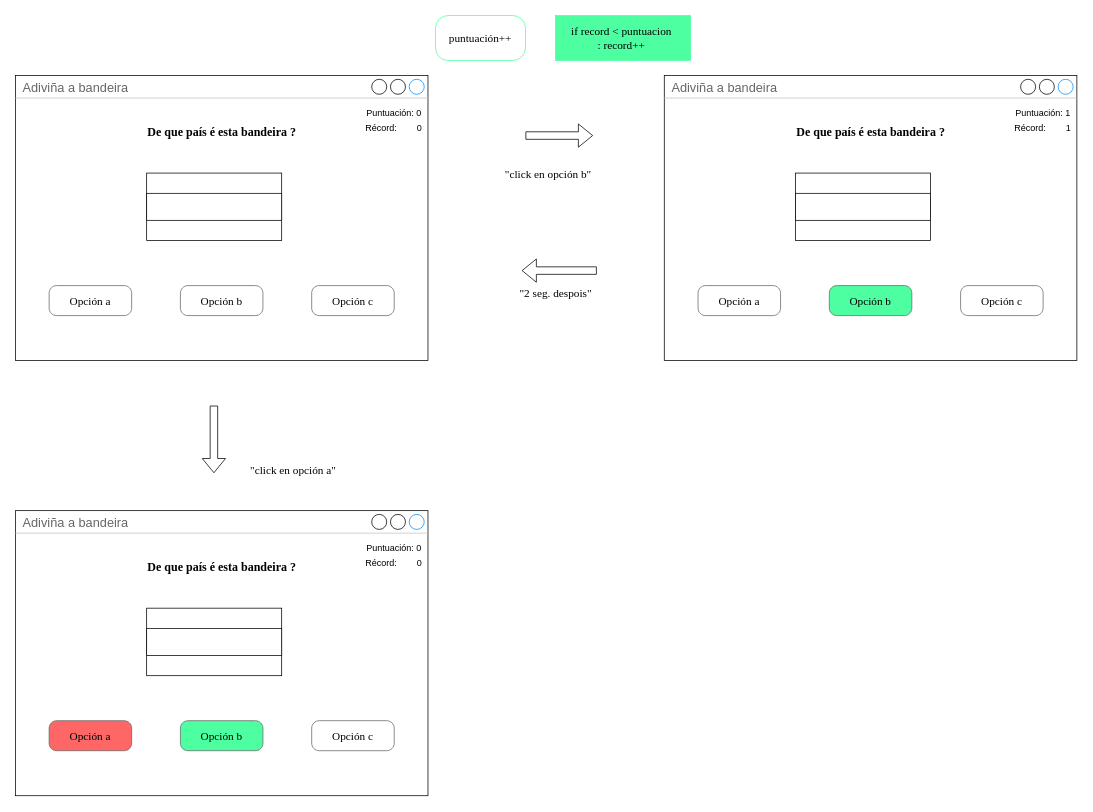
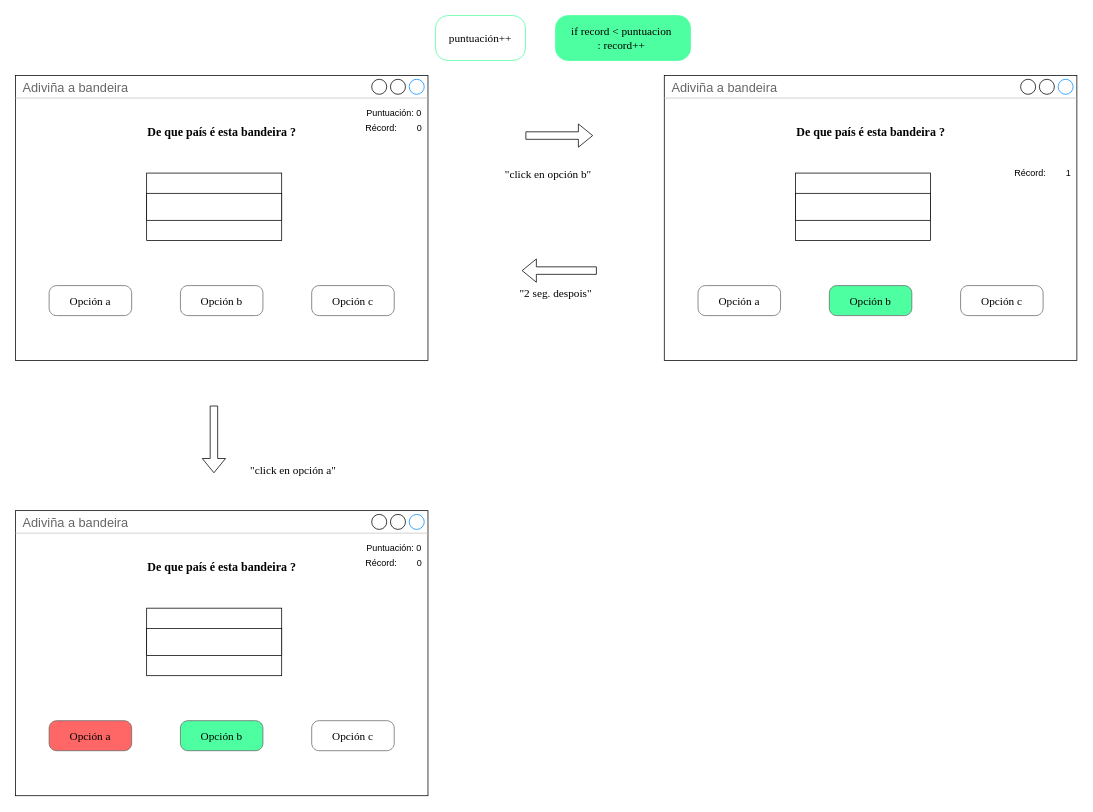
node "if record < puntuacion : record++": shape rectangle -> rounded rectangle
node "Puntuación: 1": removed
node "Récord: 1": moved (1043, 128) -> (1043, 173)
